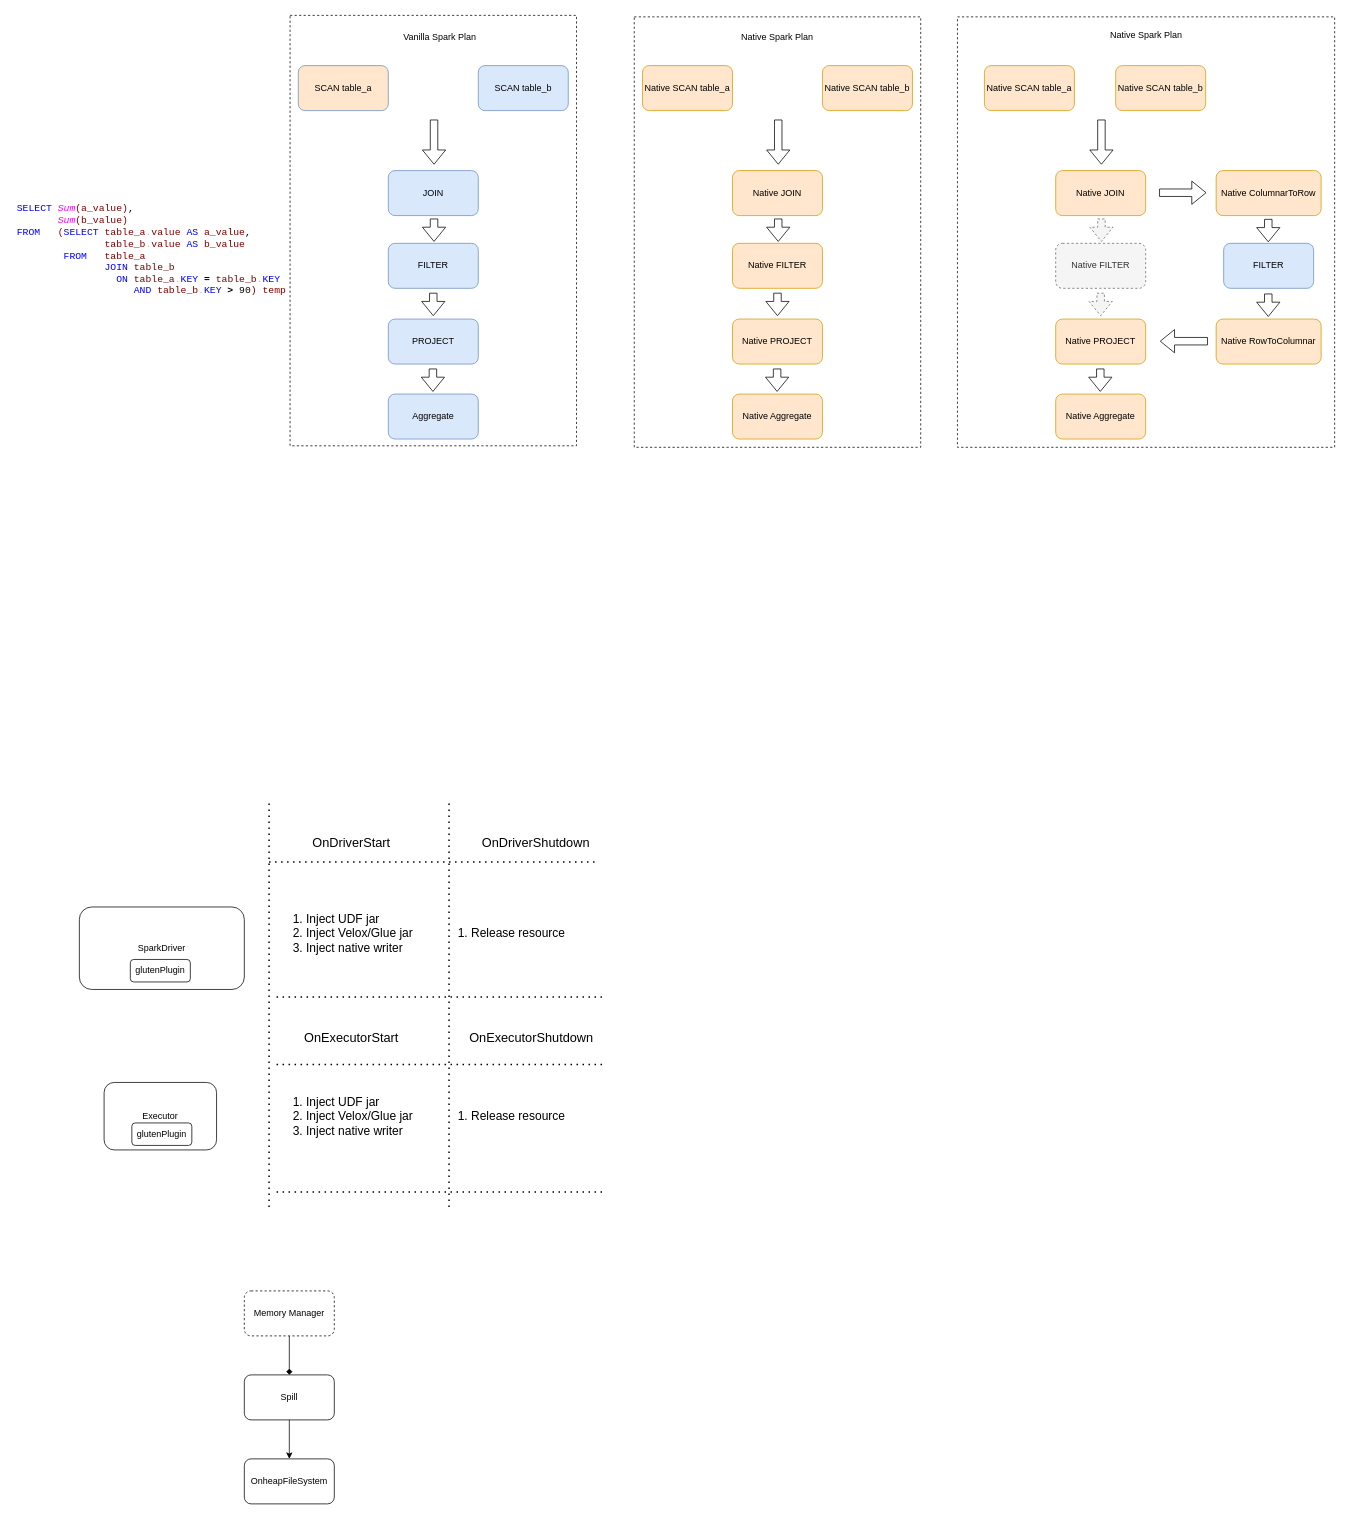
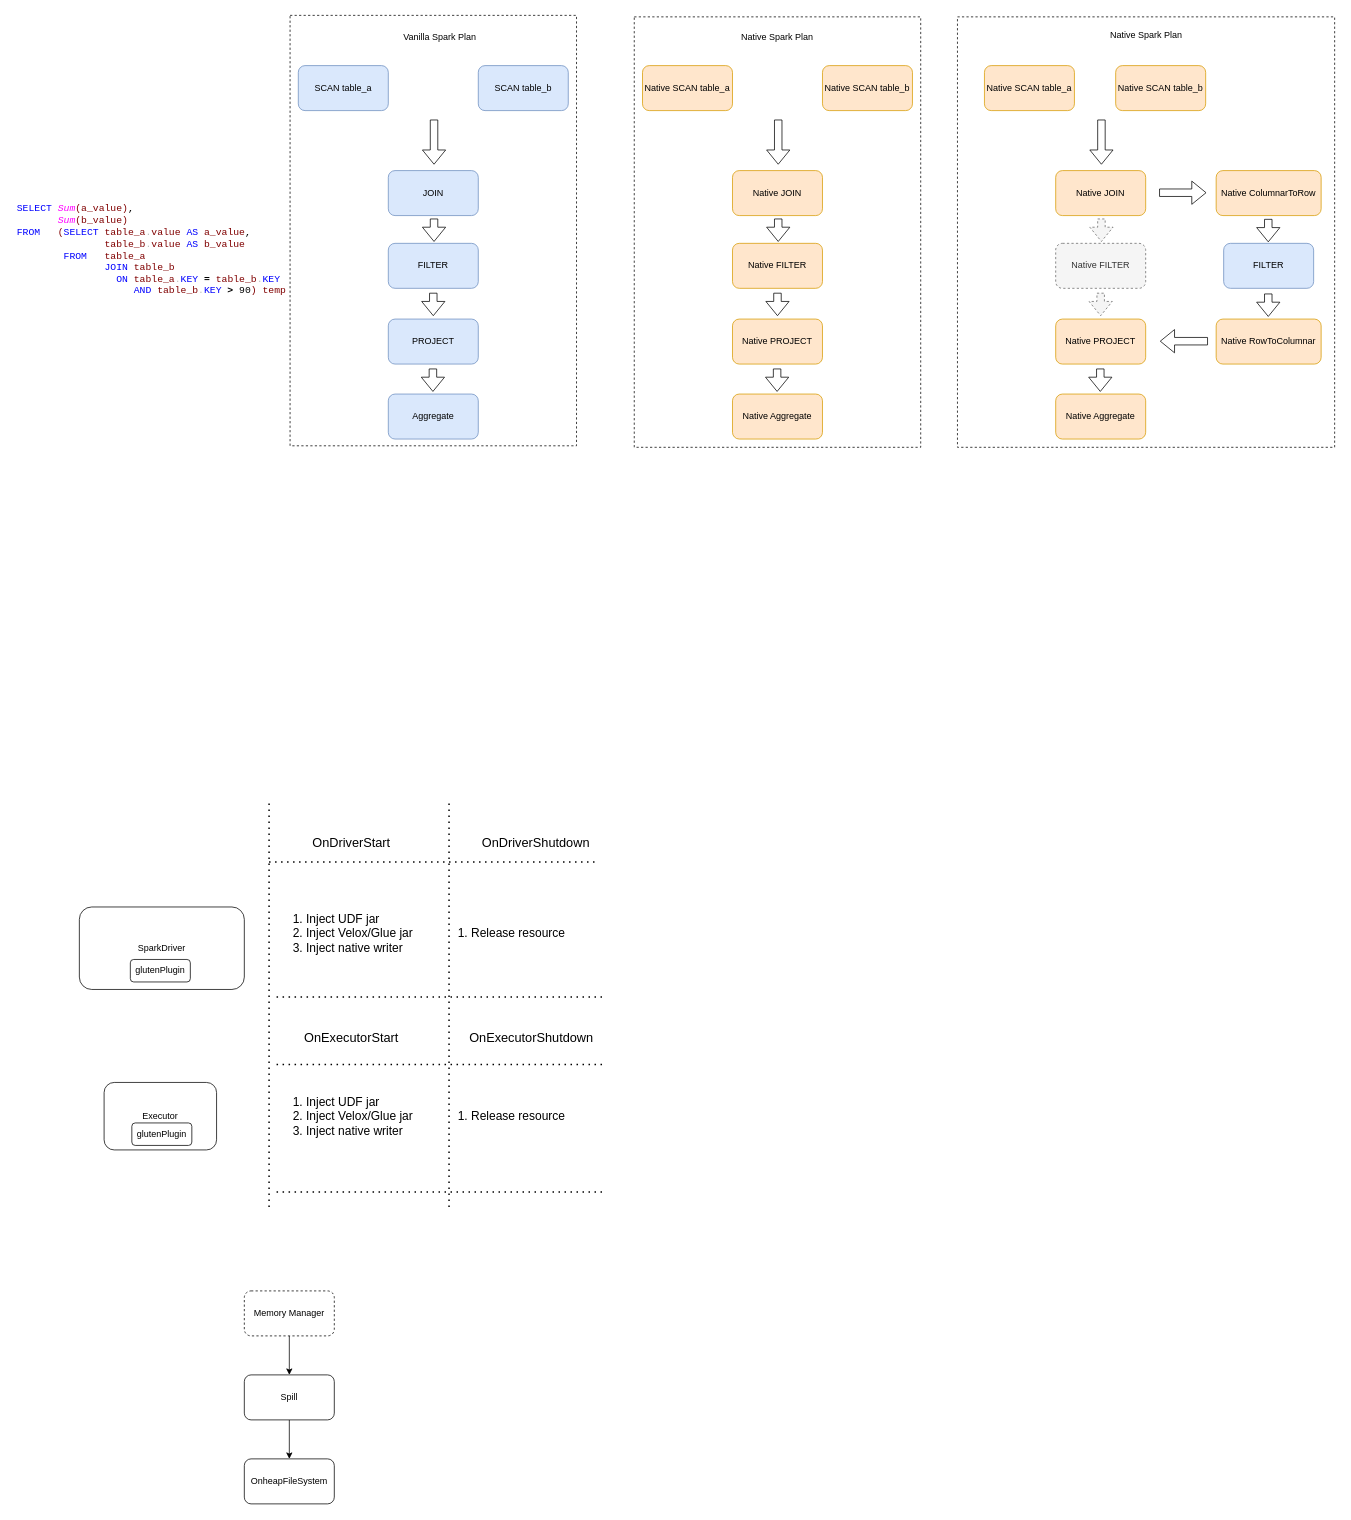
node "SCAN table_a": fillcolor #ffe6cc -> #dae8fc
edge "Memory Manager" -> "Spill": arrowhead diamond -> classic
